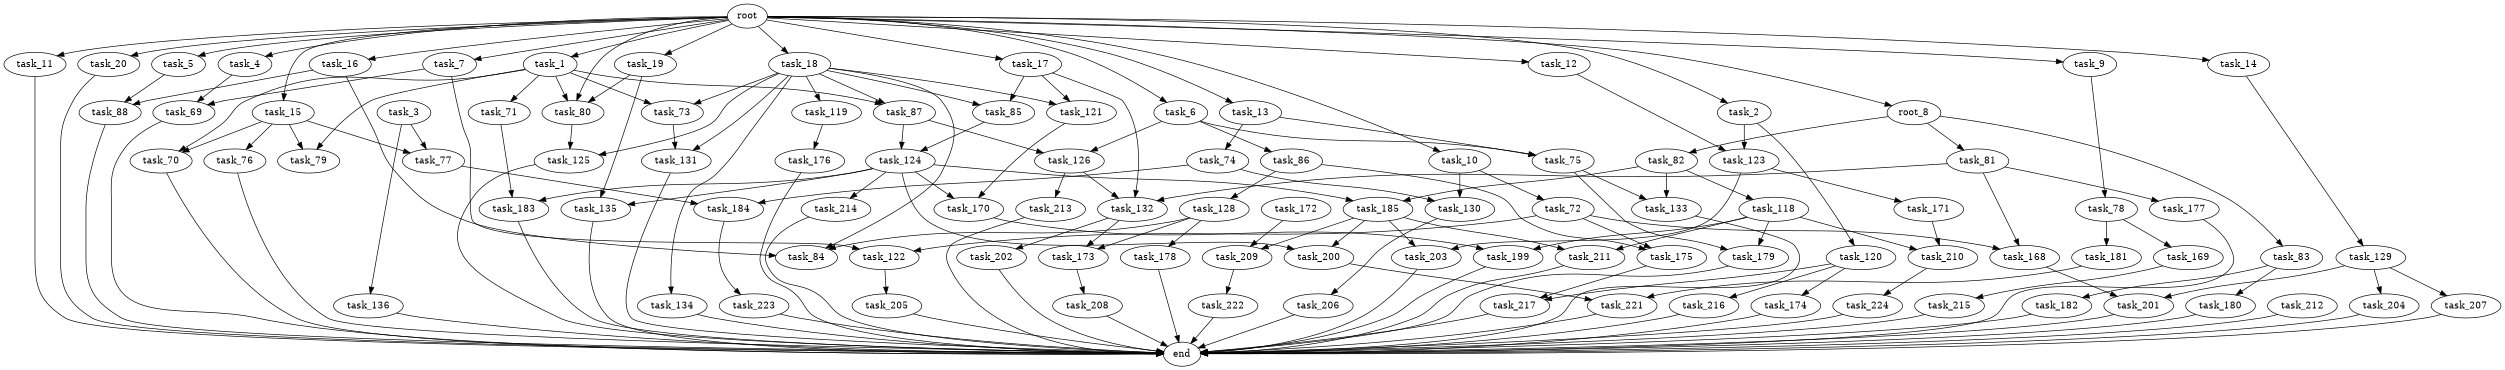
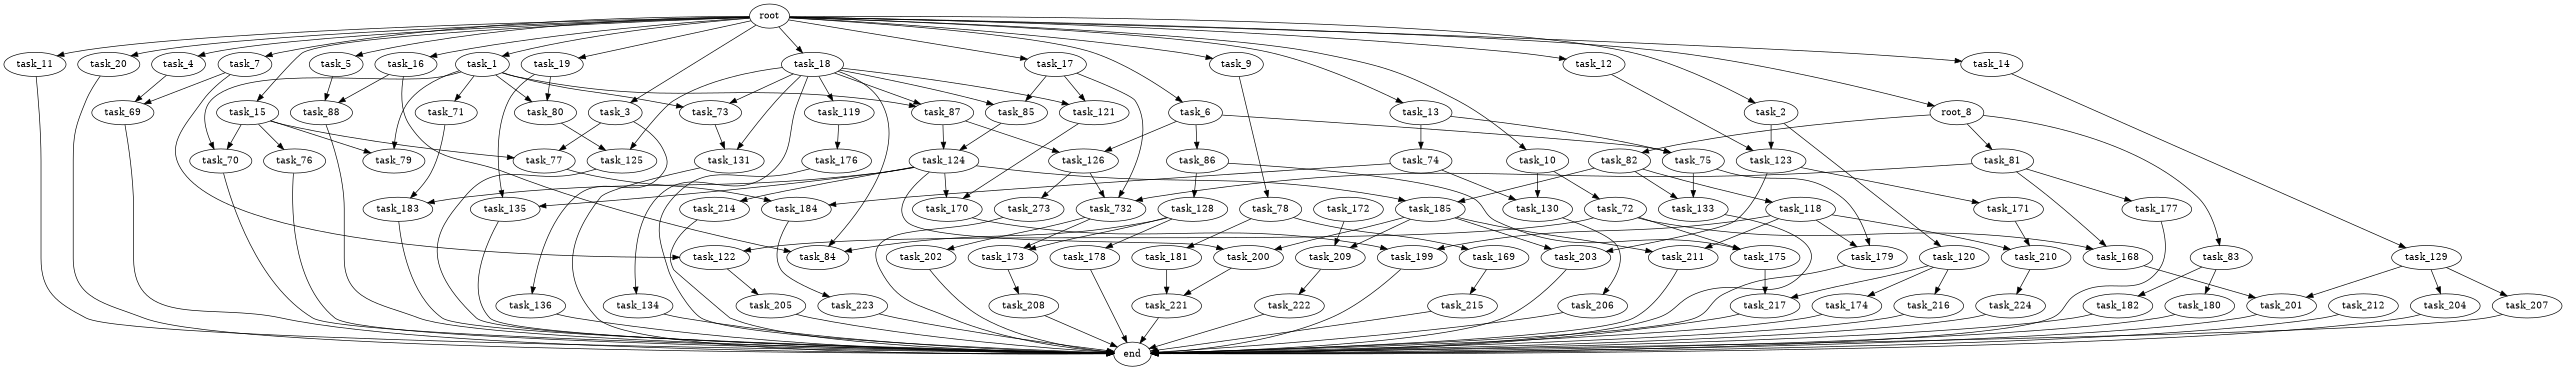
edge "root" -> "task_80": now "root" -> "task_3"
node "task_213": label "task_213" -> "task_273"
node "task_132": label "task_132" -> "task_732"
